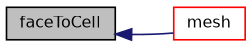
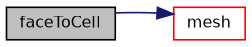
edge "mesh" -> "faceToCell": reversed
